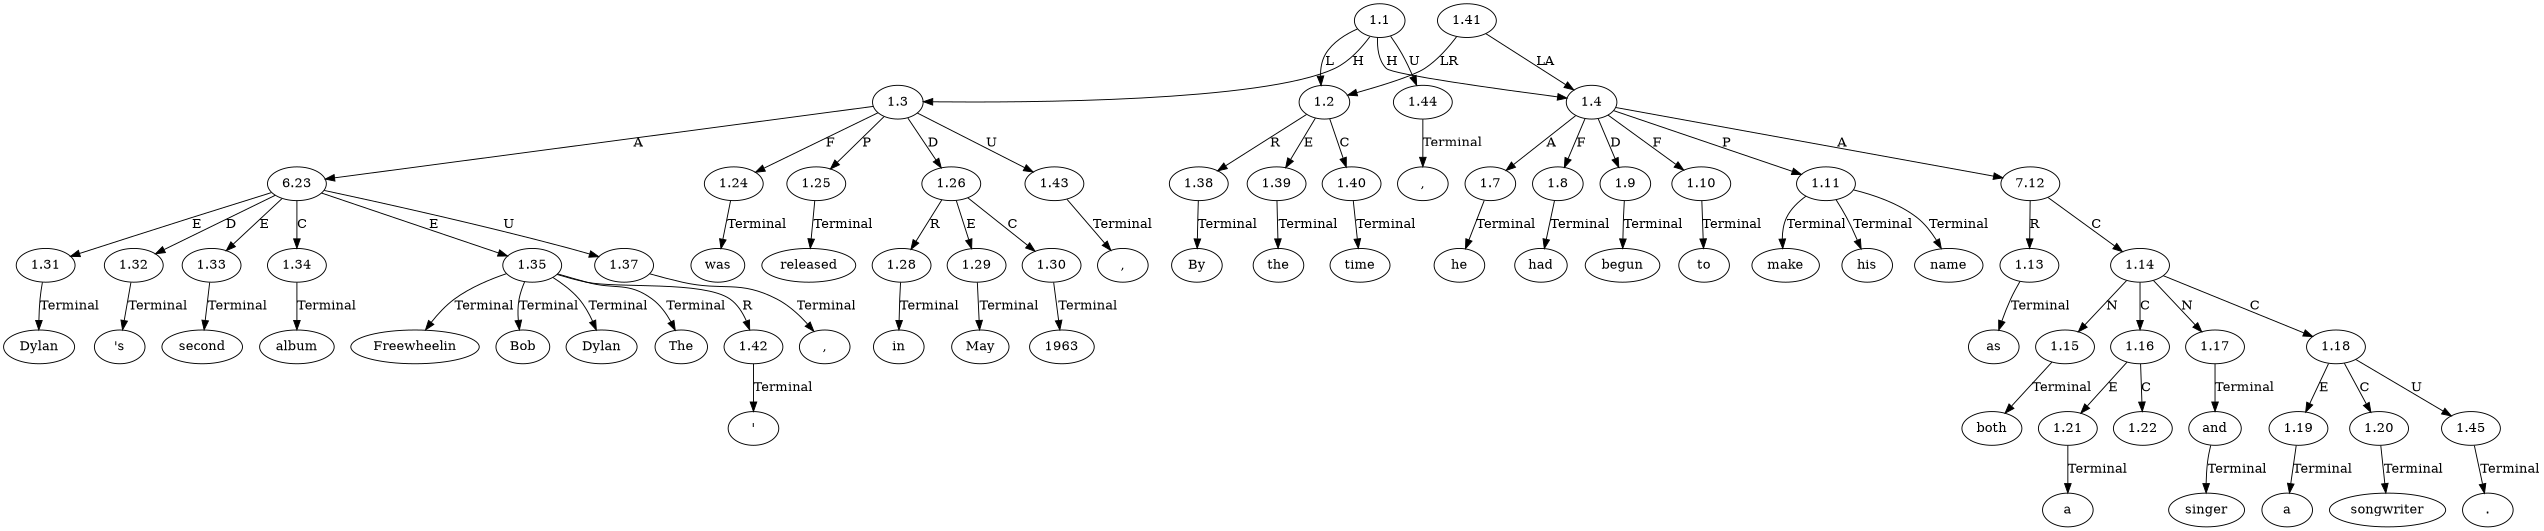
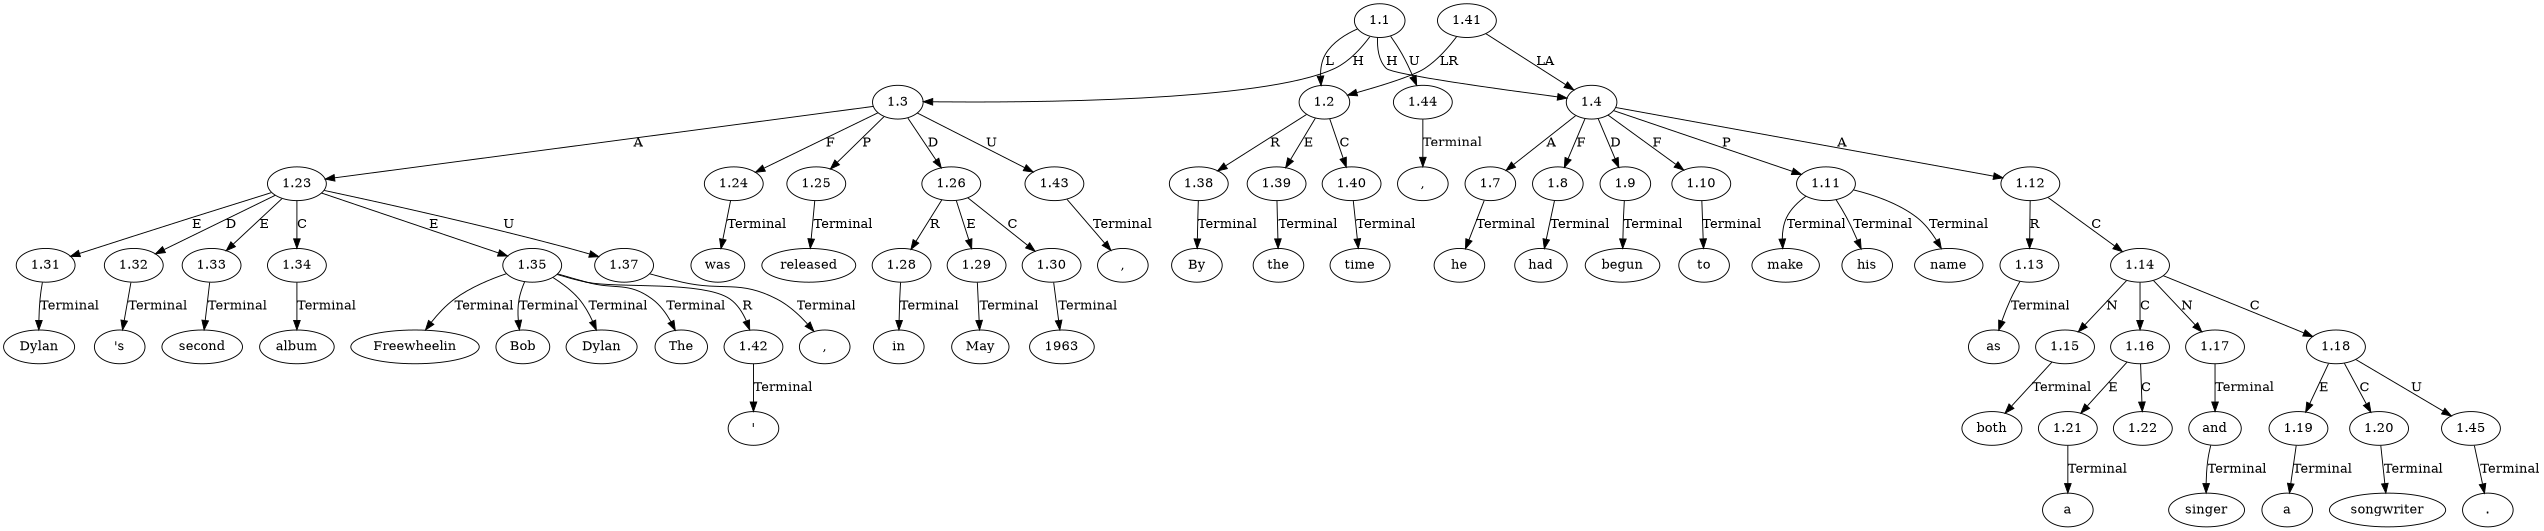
node "6.23": label "6.23" -> "1.23"
node "7.12": label "7.12" -> "1.12"
